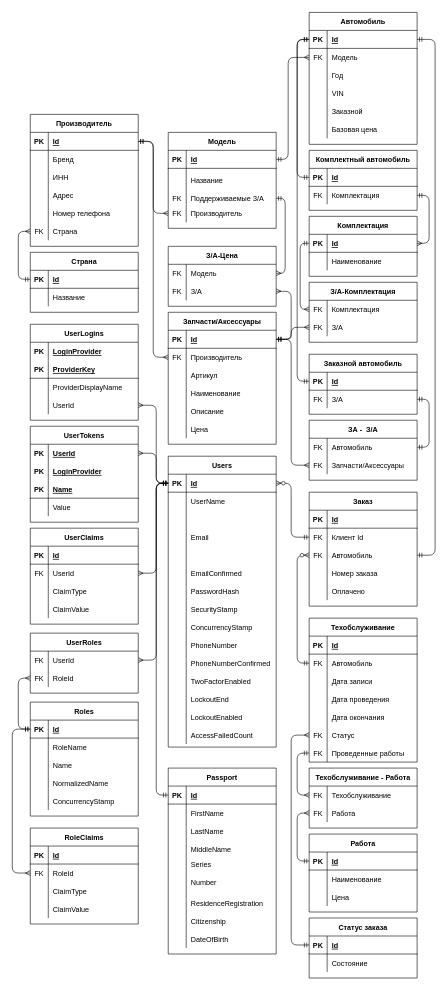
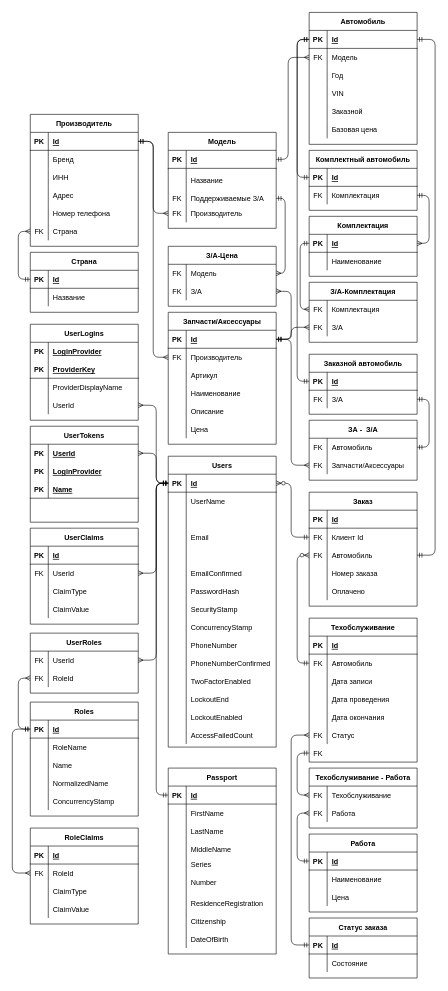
node "Value": removed
node "Проведенные работы": removed
